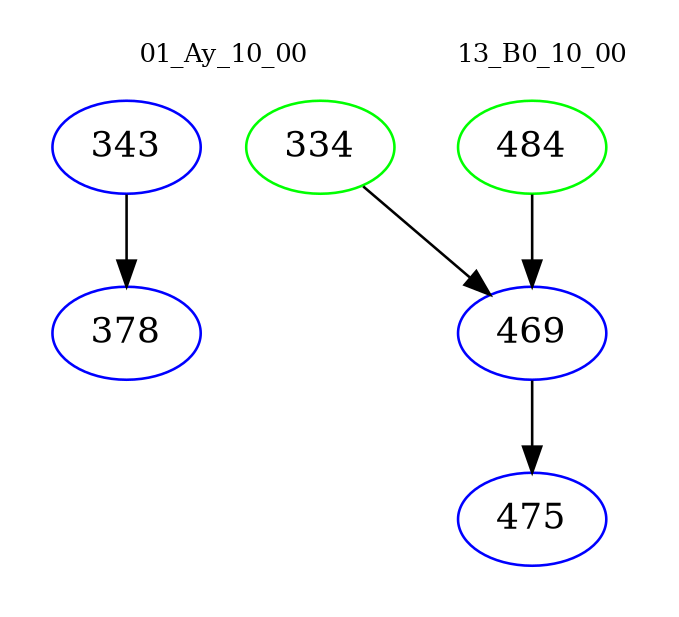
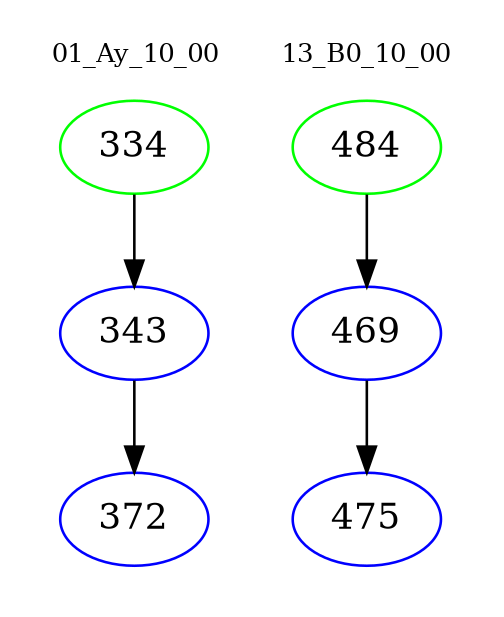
edge "334" -> "469": now "334" -> "343"
node "378": label "378" -> "372"
